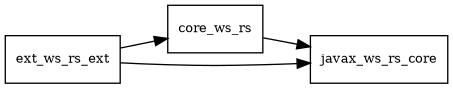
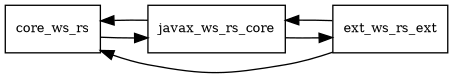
edge "javax_ws_rs_core" -> "core_ws_rs": added
edge "javax_ws_rs_core" -> "ext_ws_rs_ext": added
